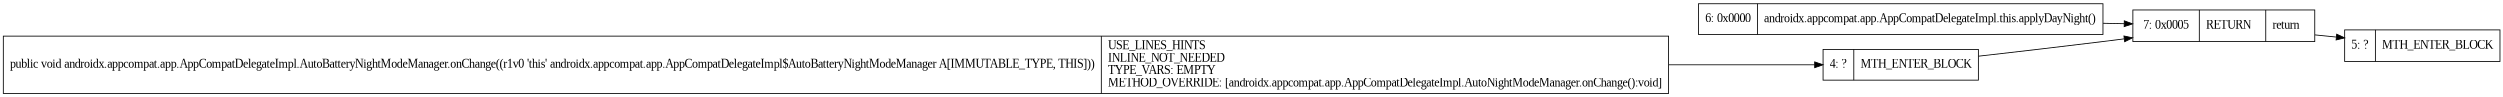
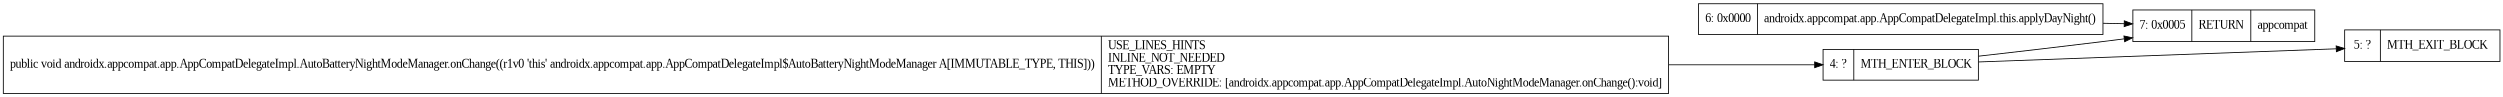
node "7: 0x0005": text "return" -> "appcompat"
edge "7: 0x0005" -> "5: ?": now "4: ?" -> "5: ?"
node "5: ?": text "MTH_ENTER_BLOCK" -> "MTH_EXIT_BLOCK"
